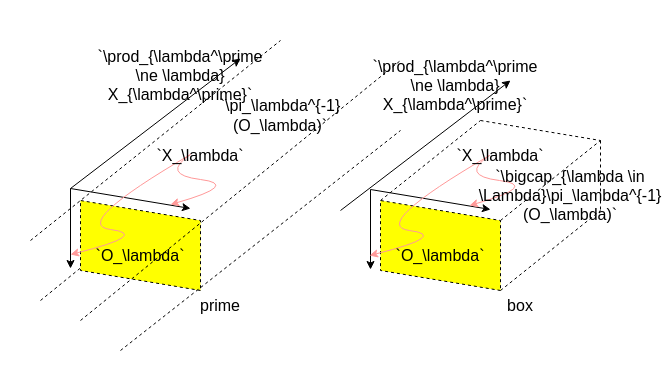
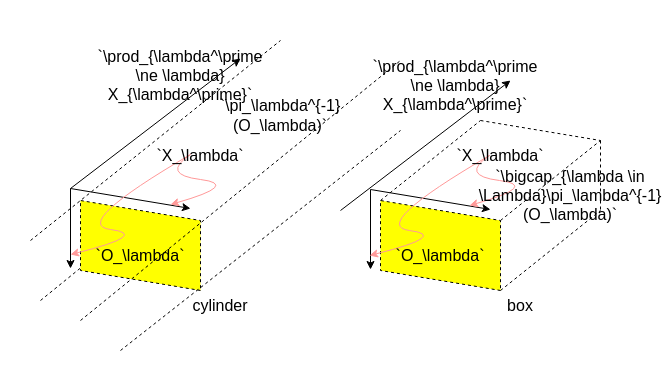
node "prime": label "prime" -> "cylinder"
